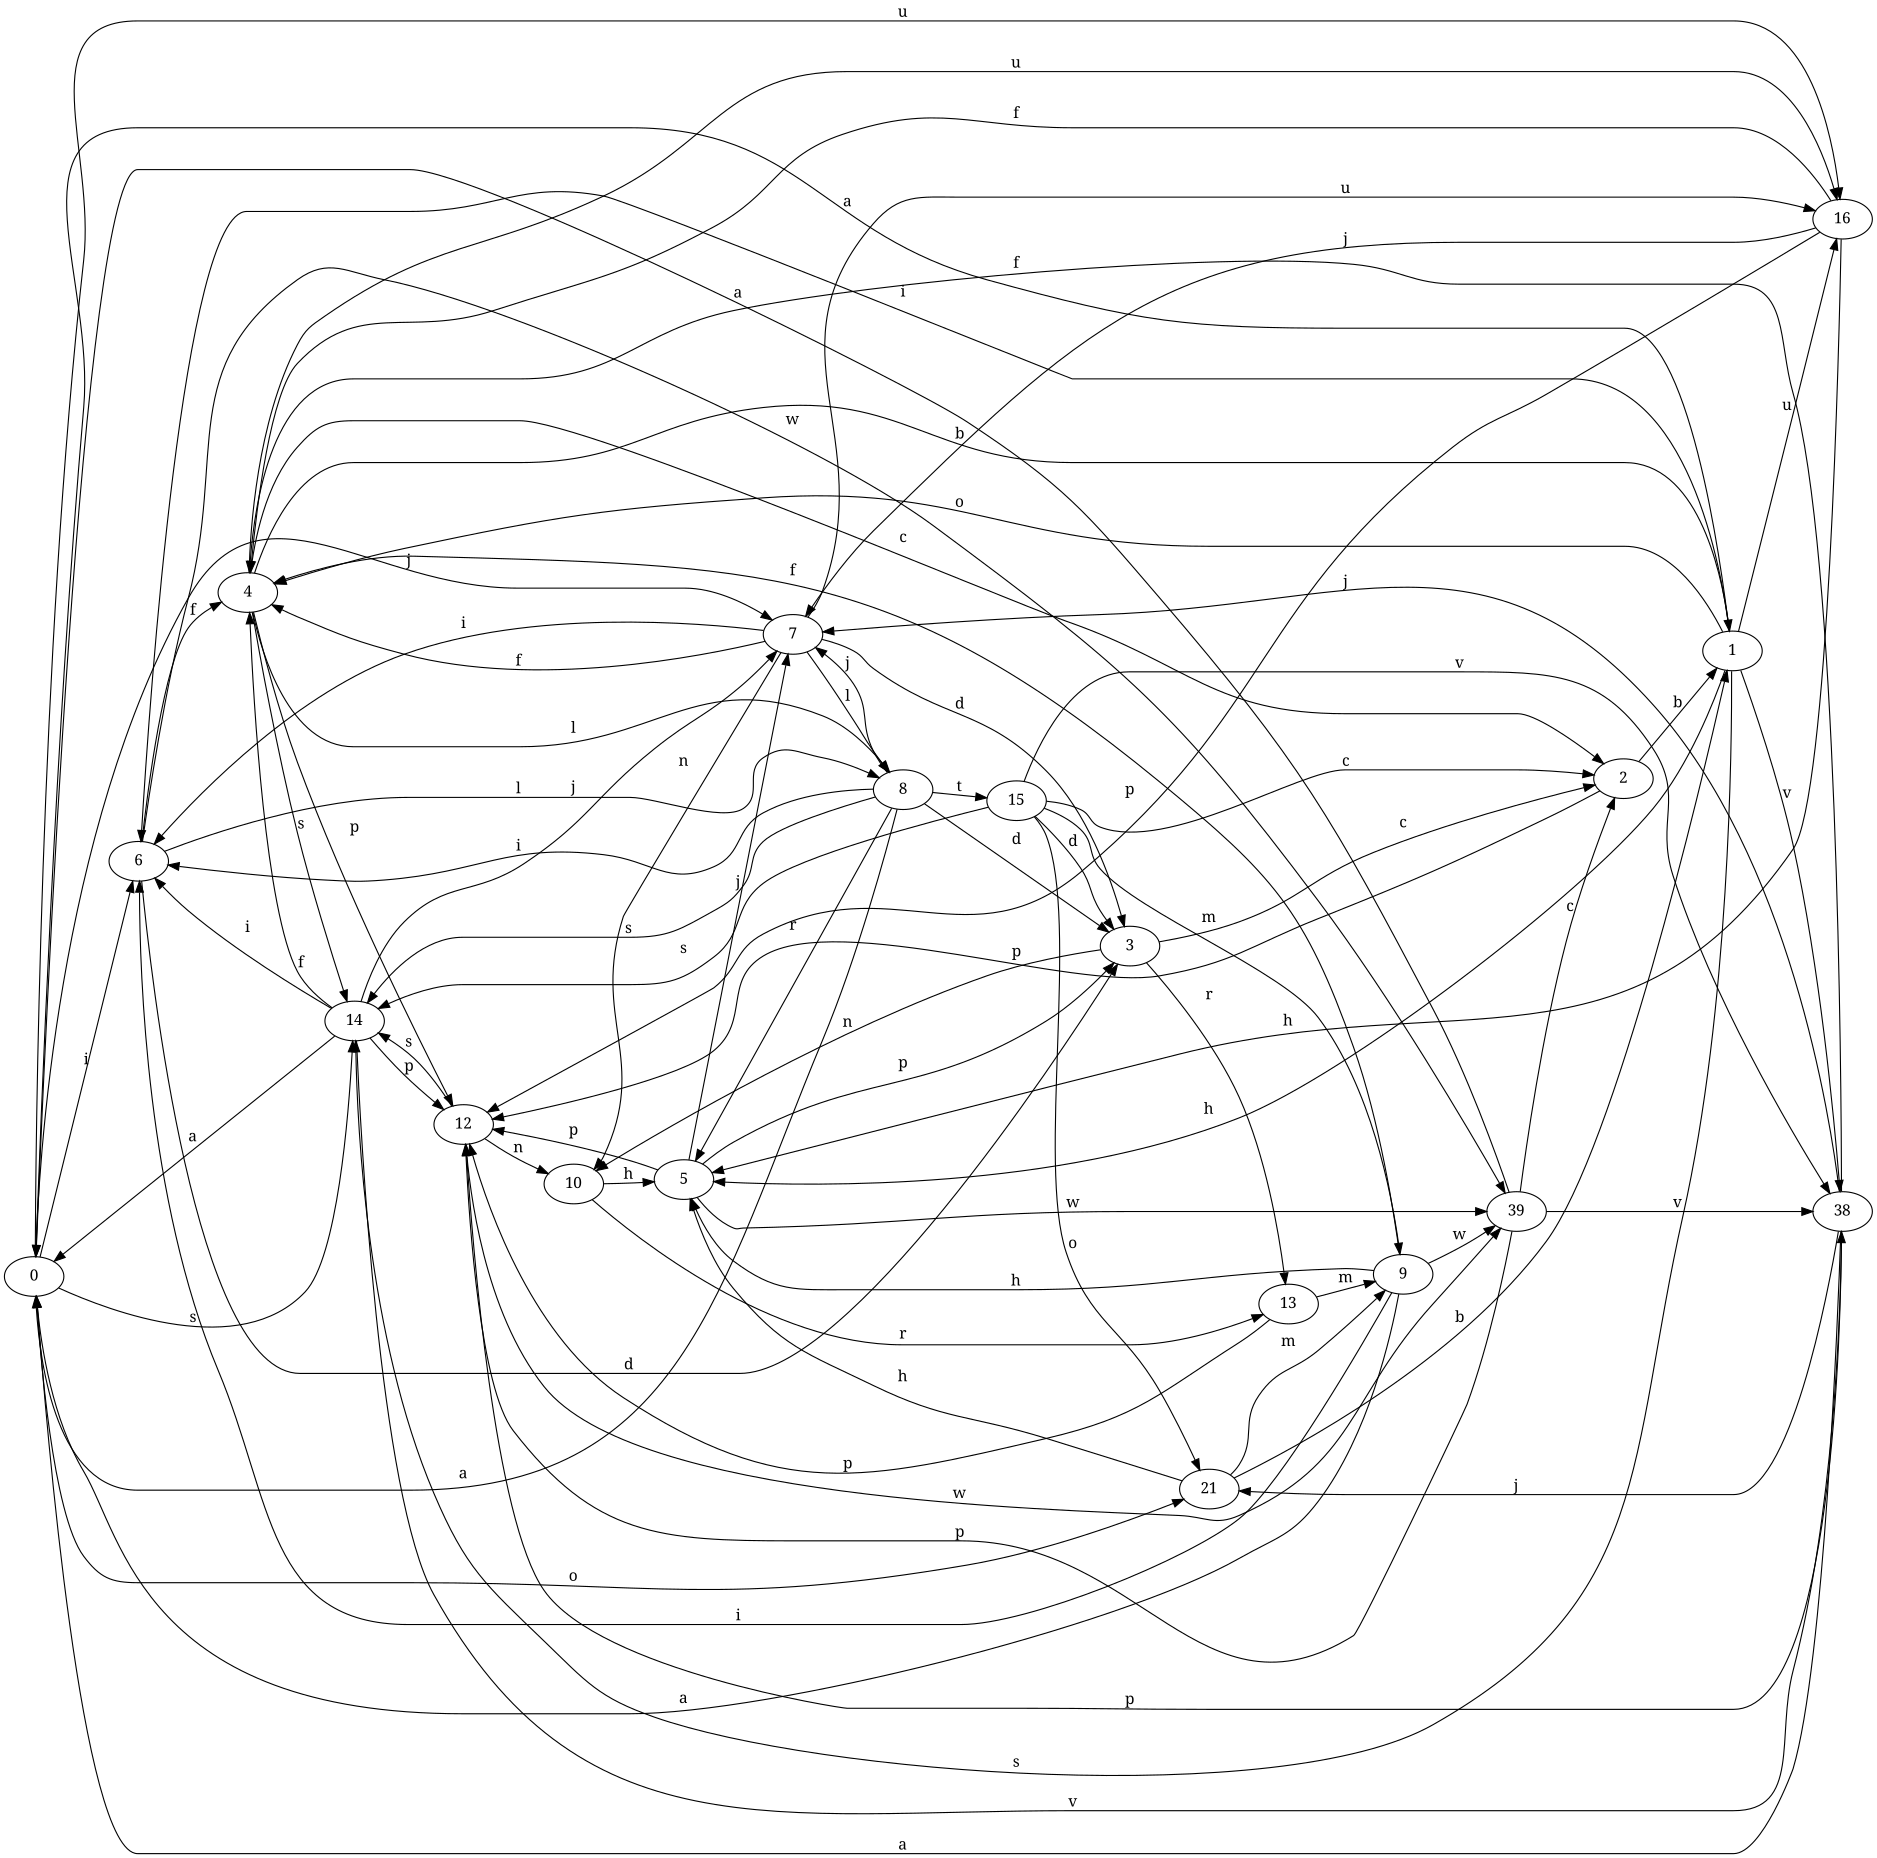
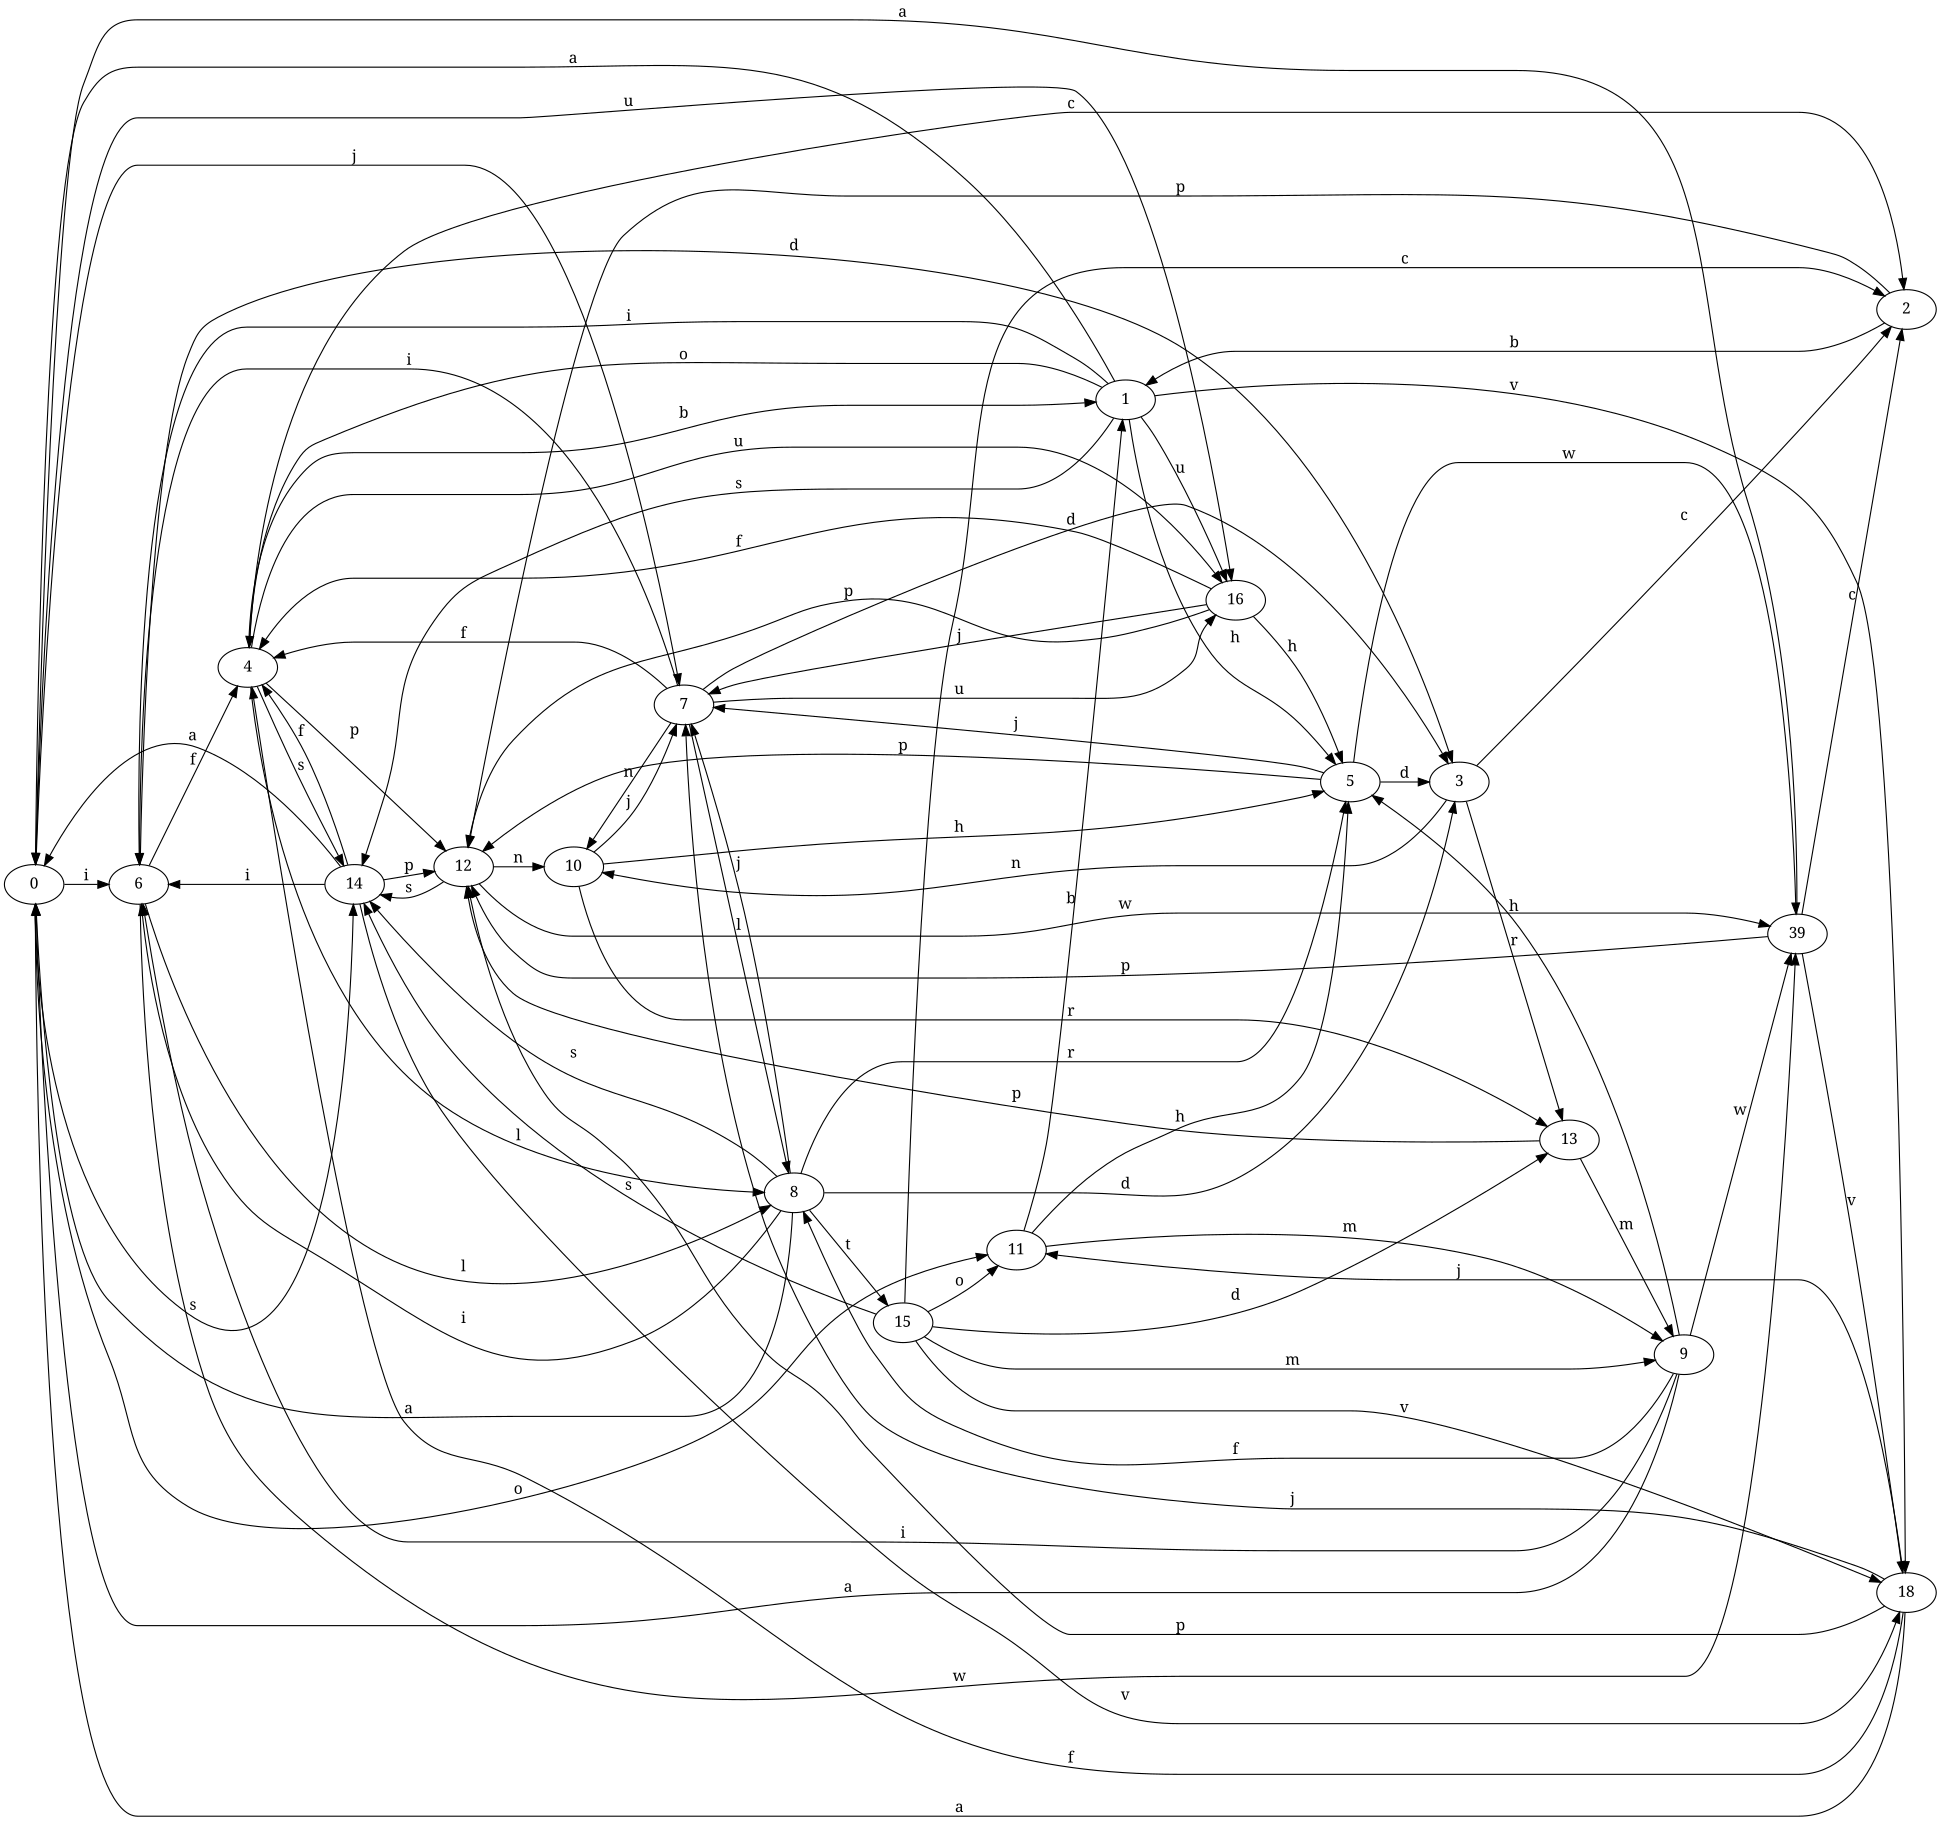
edge "9" -> "4": now "9" -> "8"
edge "14" -> "7": now "10" -> "7"
edge "15" -> "3": now "15" -> "13"
edge "5" -> "3": label "p" -> "d"
node "38": label "38" -> "18"
node "21": label "21" -> "11"
